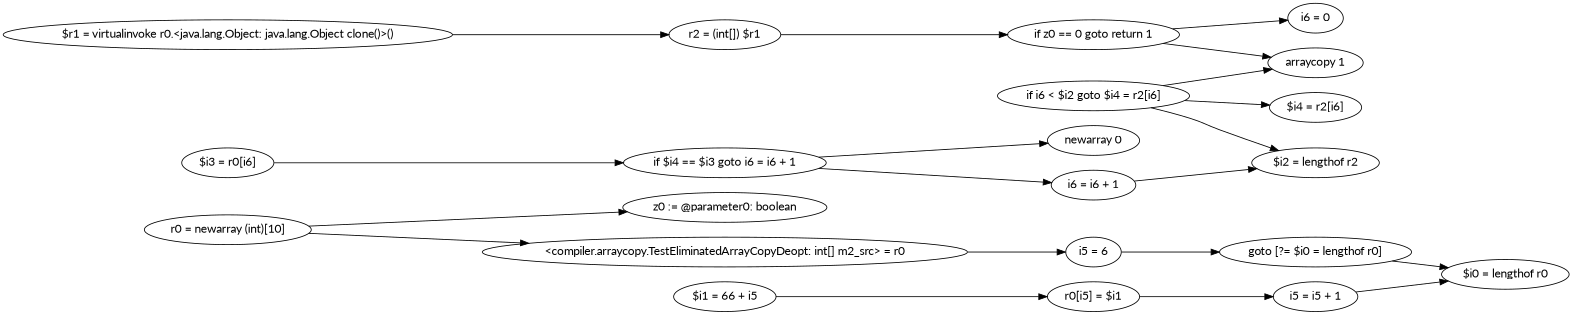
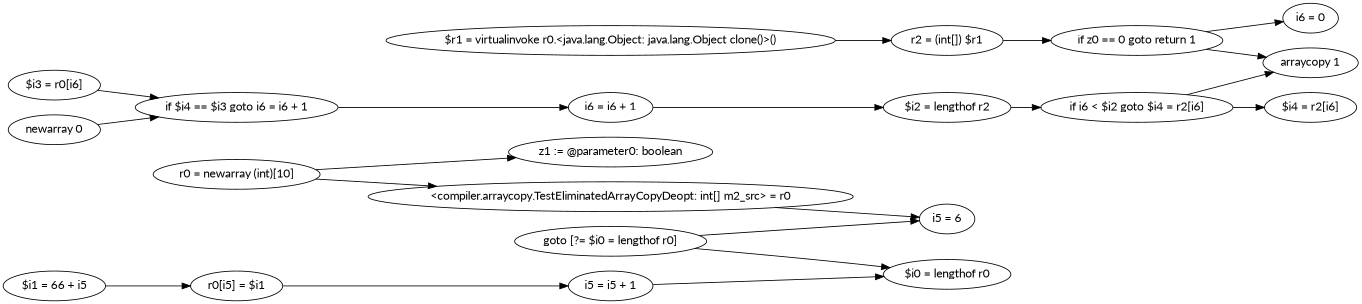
edge "if i6 < $i2 goto $i4 = r2[i6]" -> "$i2 = lengthof r2": reversed
edge "if $i4 == $i3 goto i6 = i6 + 1" -> "newarray 0": reversed
node "z0 := @parameter0: boolean": label "z0 := @parameter0: boolean" -> "z1 := @parameter0: boolean"
edge "i5 = 6" -> "goto [?= $i0 = lengthof r0]": reversed
